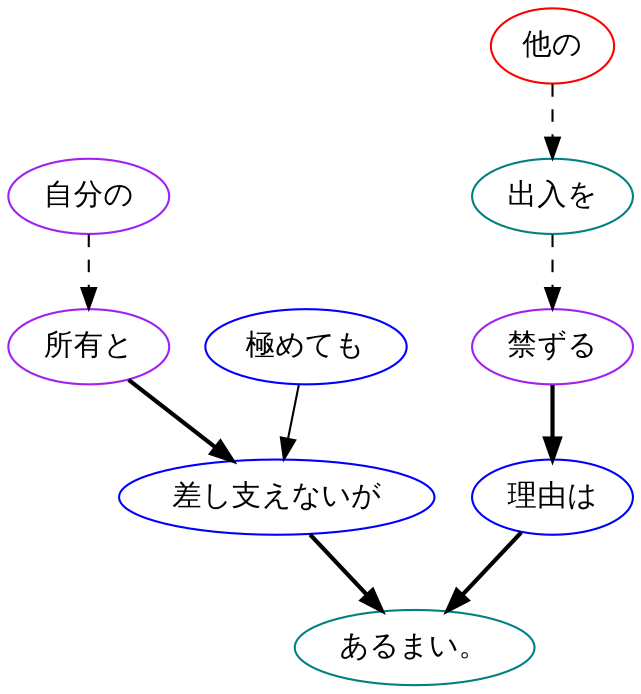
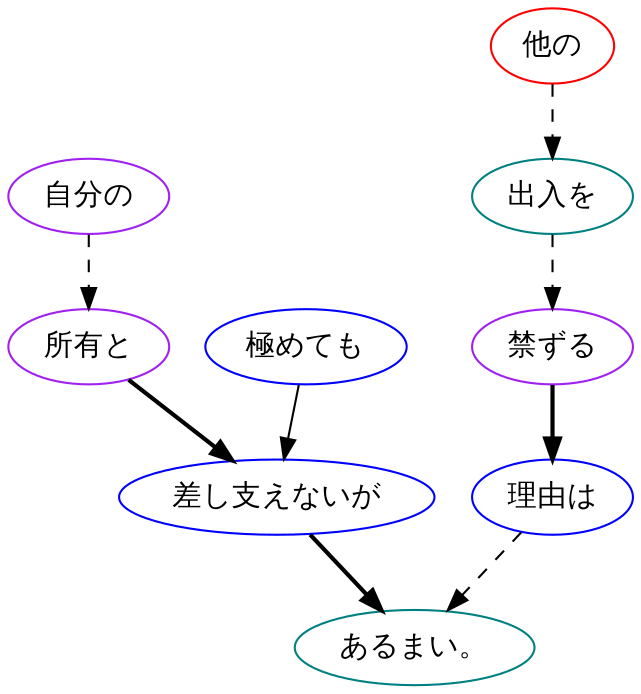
edge "理由は" -> "あるまい。": style bold -> dashed
